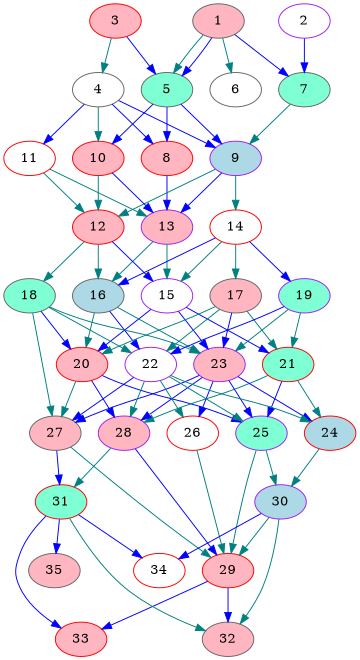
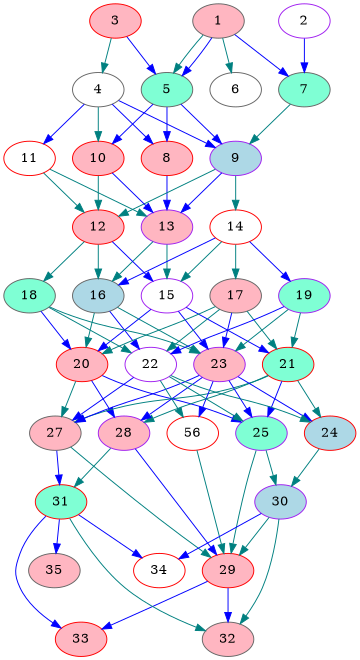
edge "18" -> "27": now "21" -> "27"
edge "22" -> "28": removed
node "26": label "26" -> "56"
